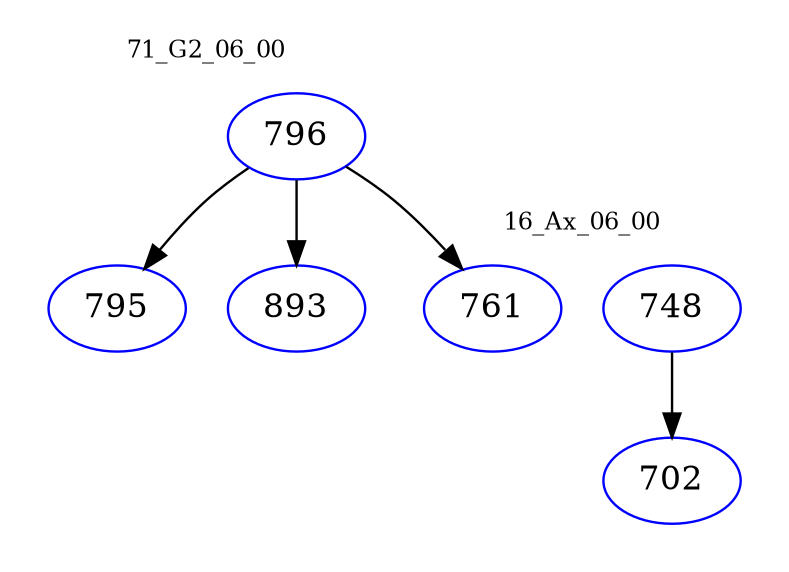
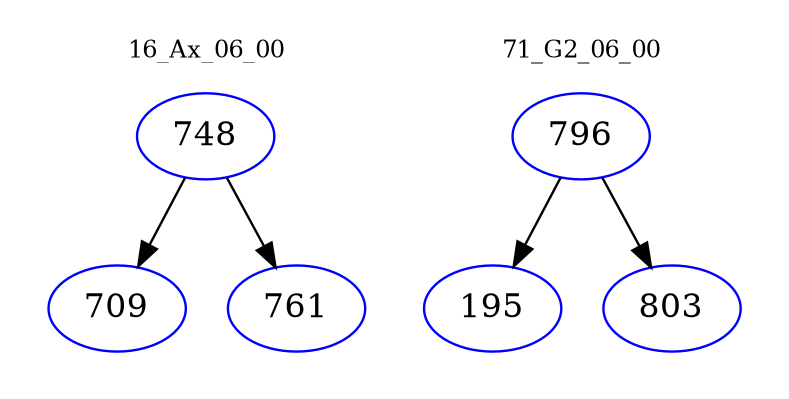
edge "796" -> "761": now "748" -> "761"
node "795": label "795" -> "195"
node "893": label "893" -> "803"
node "702": label "702" -> "709"
